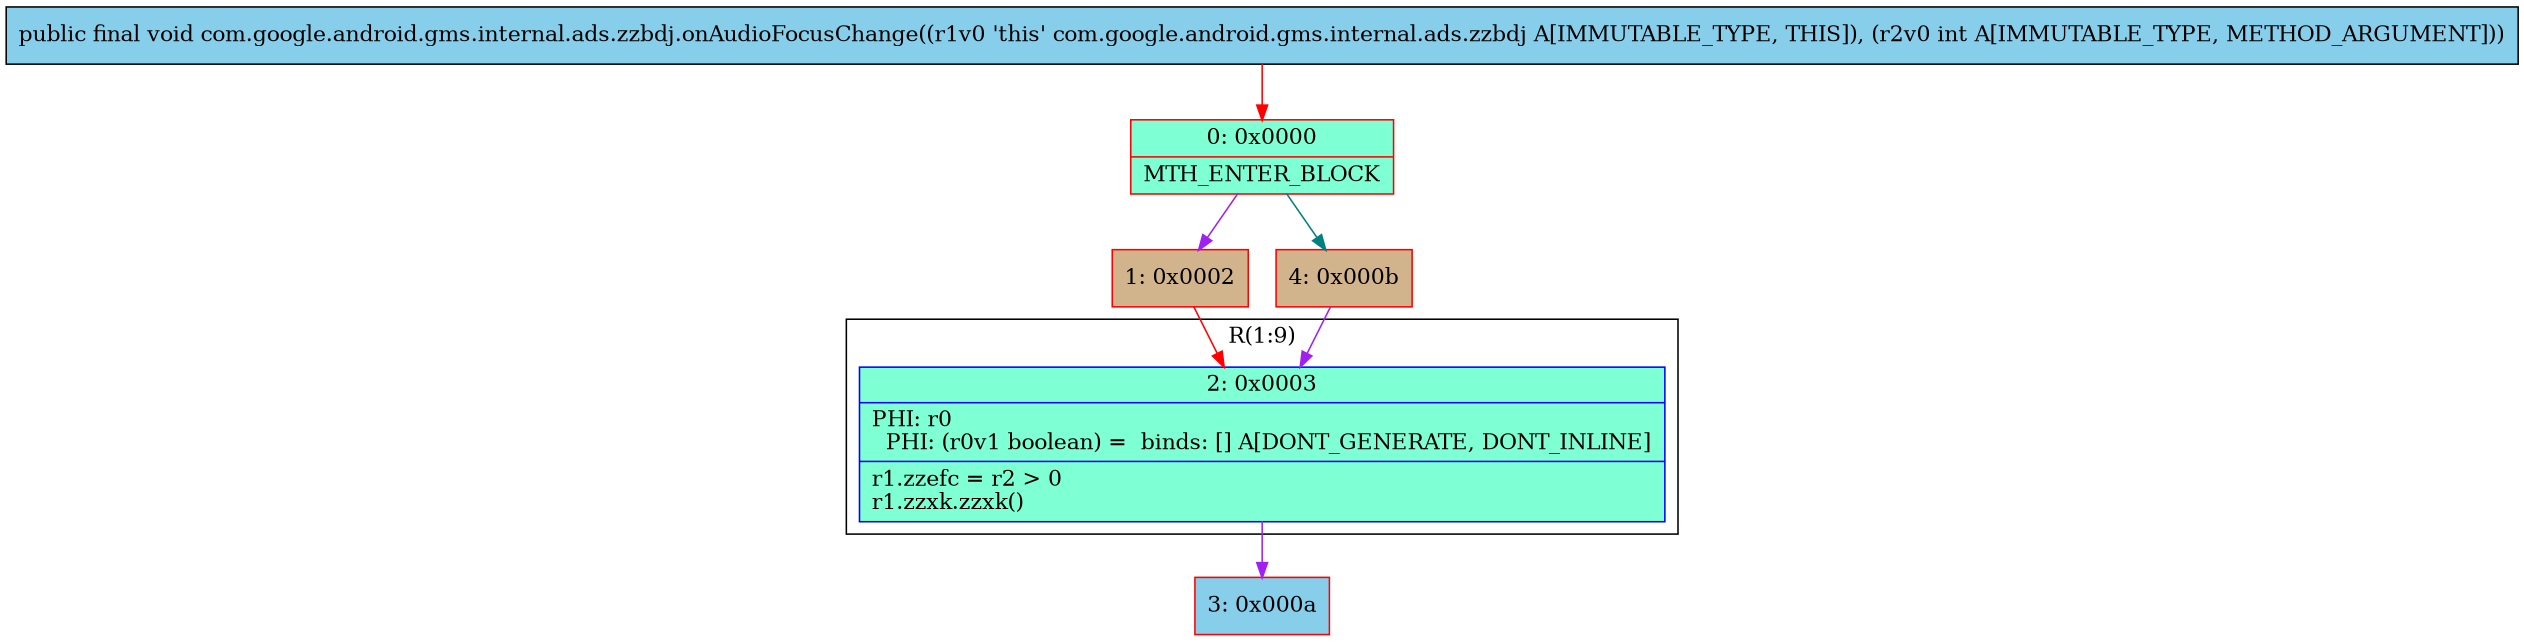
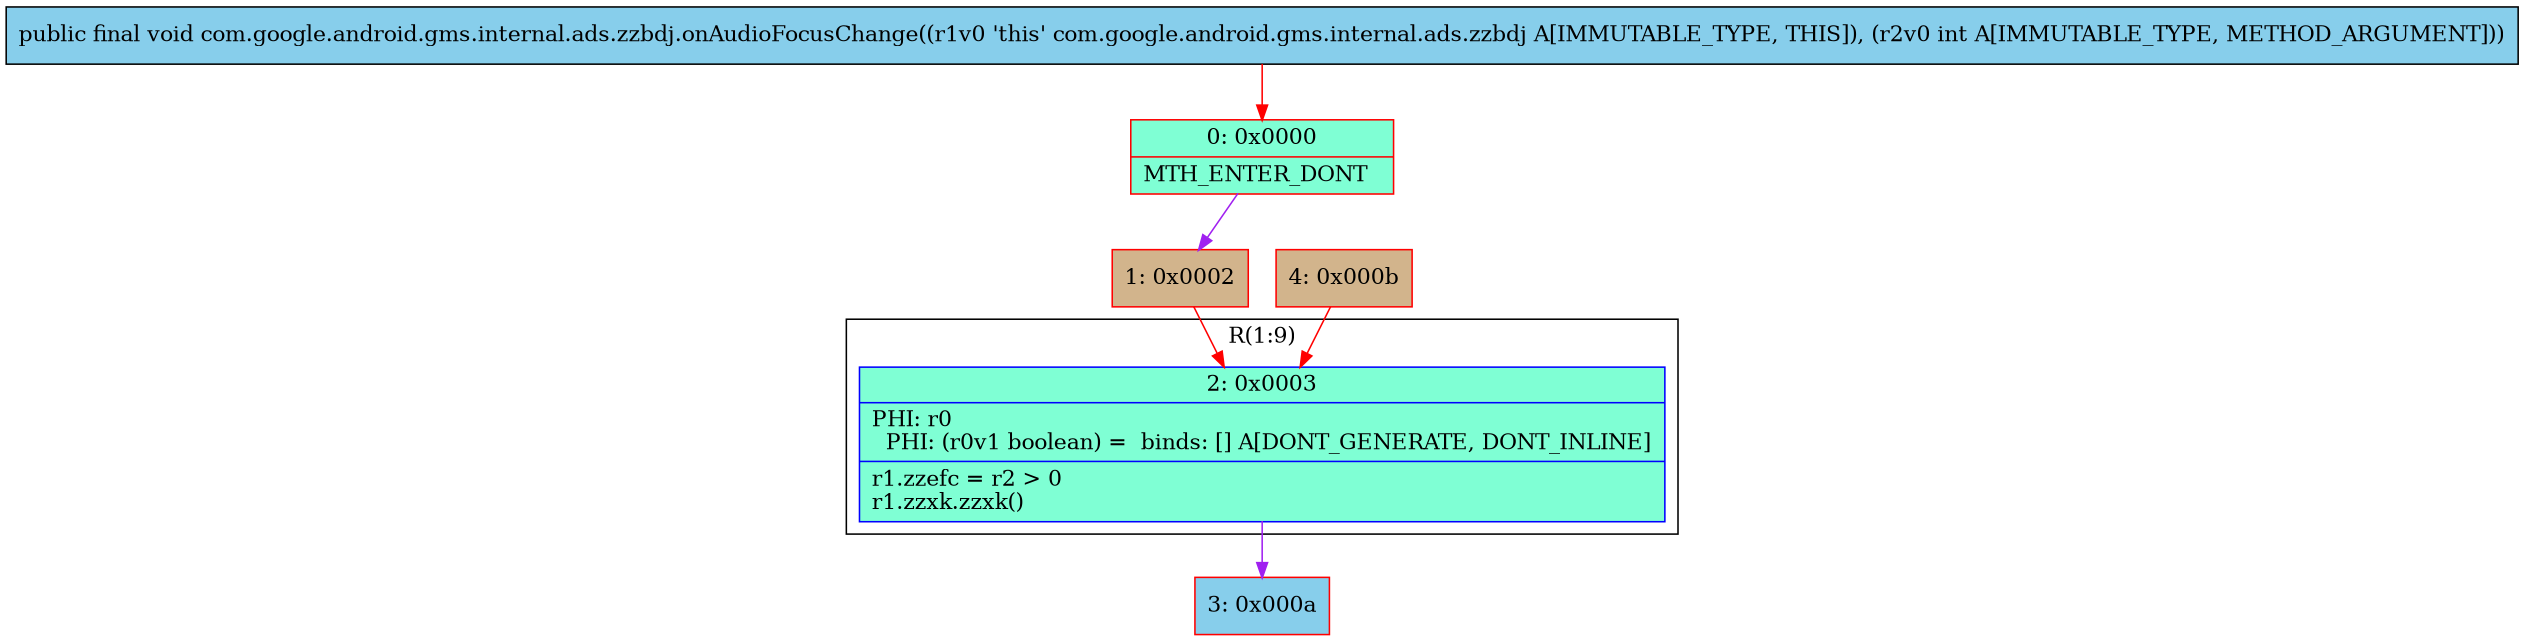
node "0: 0x0000": text "MTH_ENTER_BLOCK" -> "MTH_ENTER_DONT"
edge "0: 0x0000" -> "4: 0x000b": removed
edge "4: 0x000b" -> "2: 0x0003": color purple -> red
